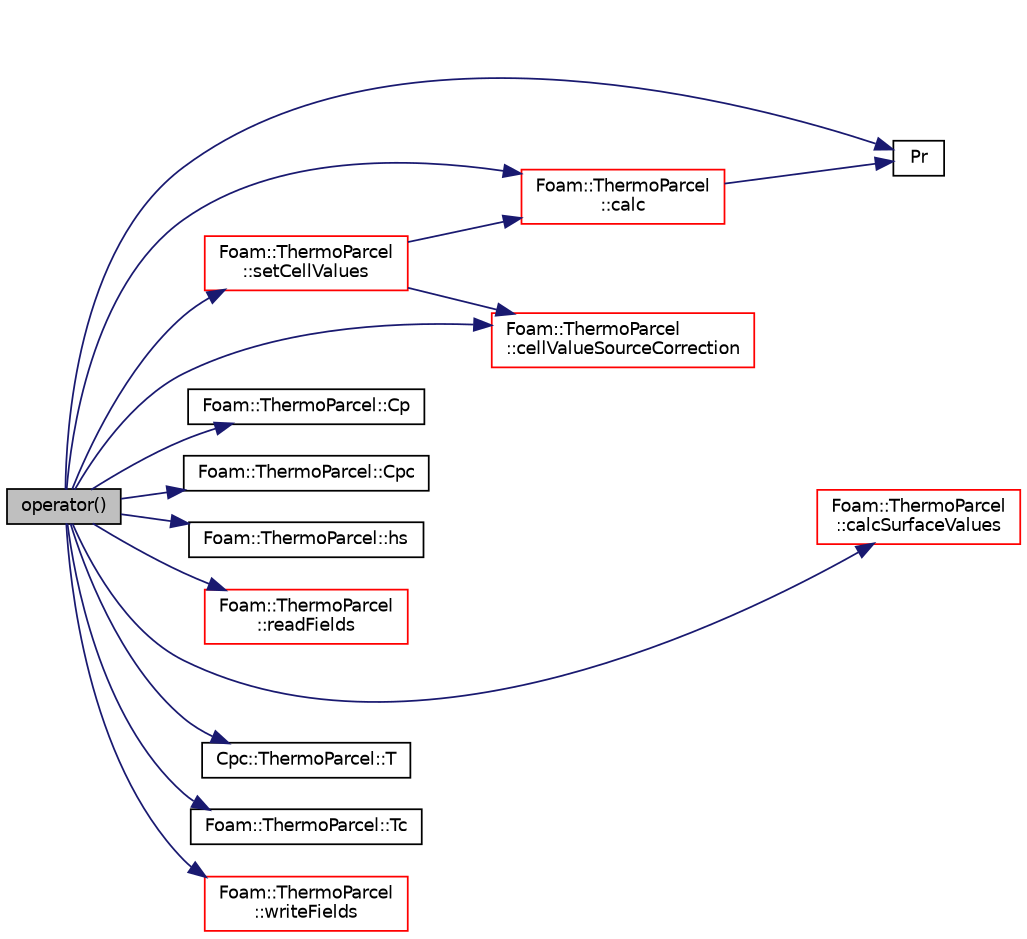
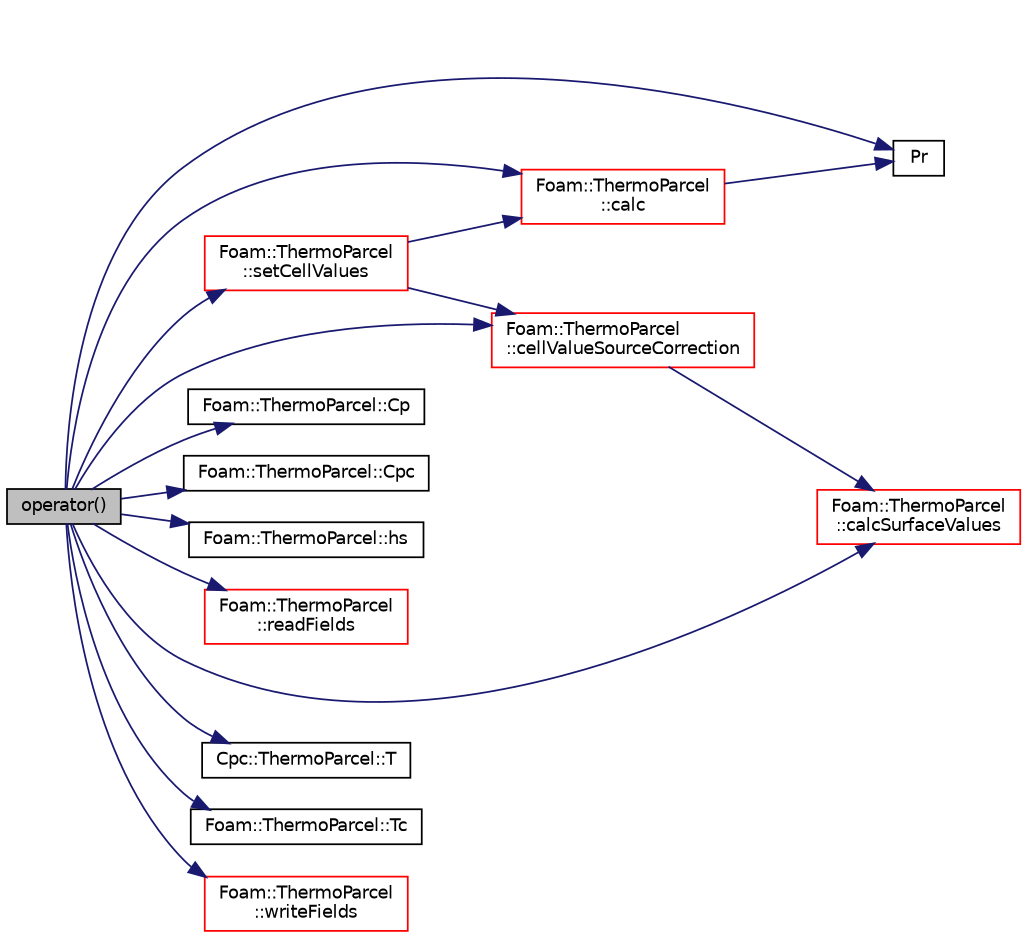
edge "Foam::ThermoParcel ::cellValueSourceCorrection" -> "Foam::ThermoParcel ::calcSurfaceValues": added
